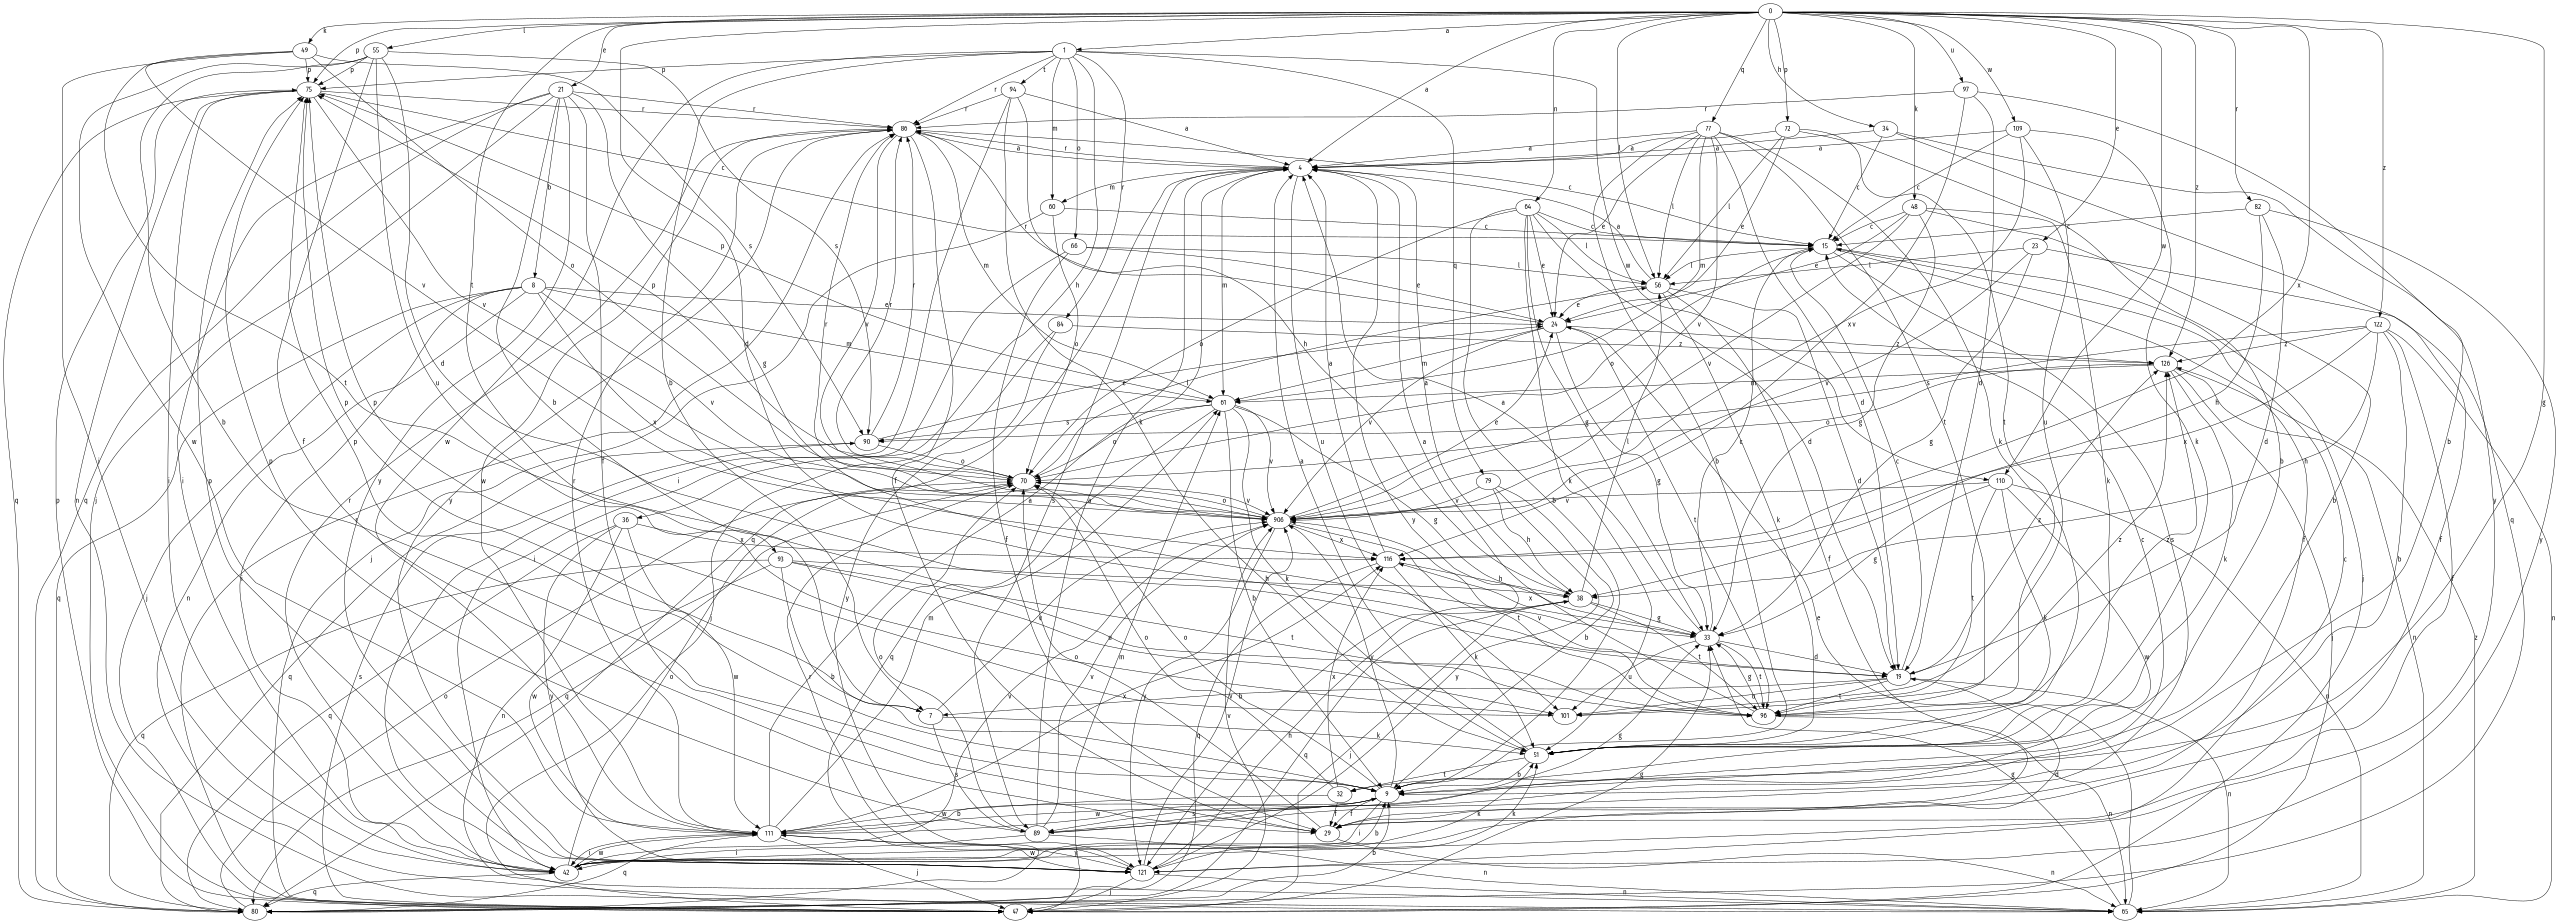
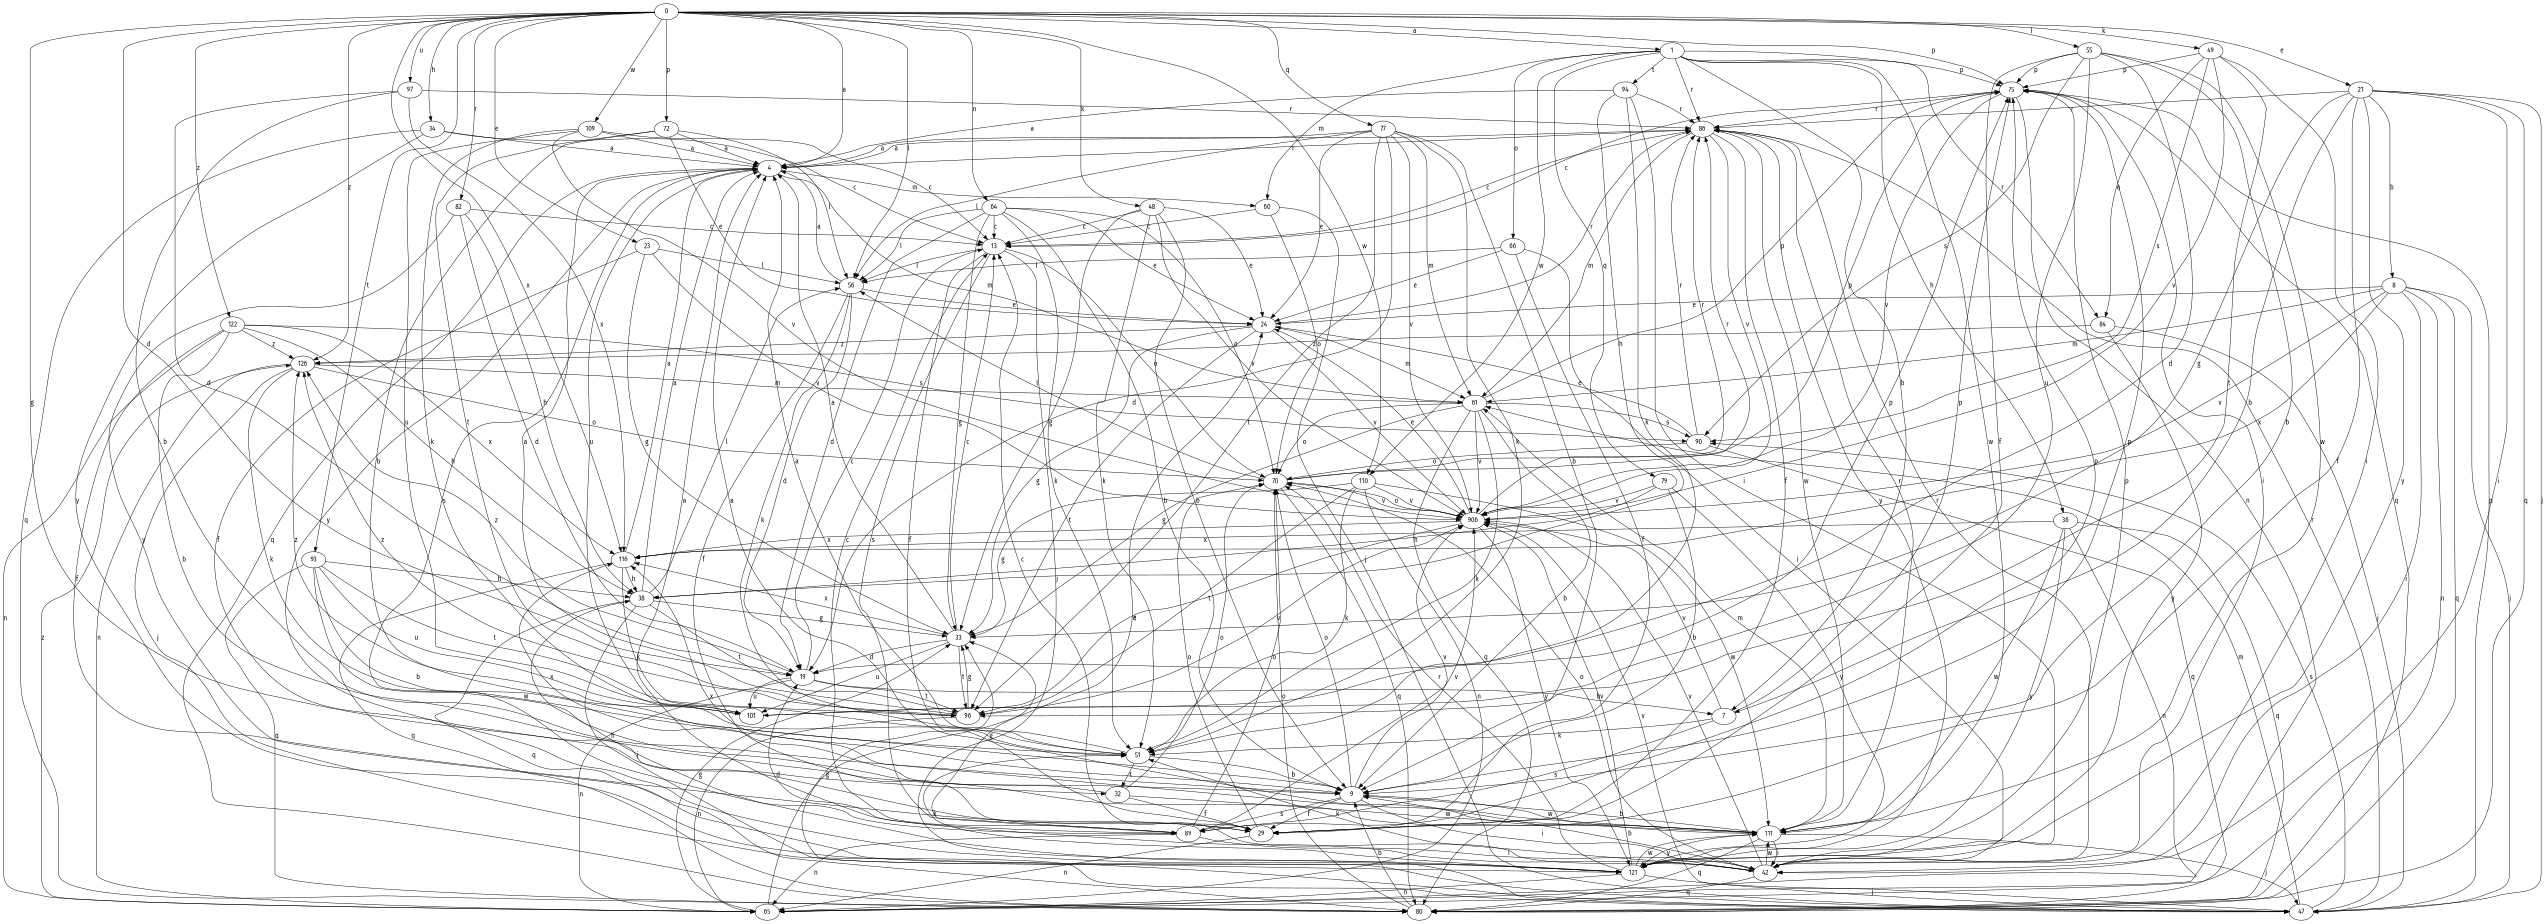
node "15": label "15" -> "13"
edge "49" -> "70": now "49" -> "84"
